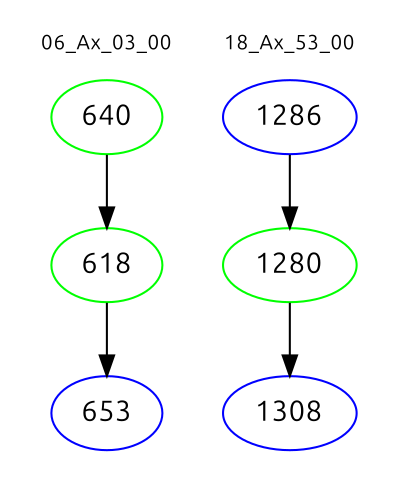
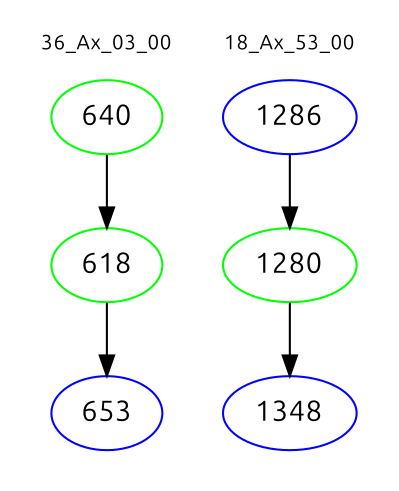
cluster "06_Ax_03_00": label "06_Ax_03_00" -> "36_Ax_03_00"
node "1308": label "1308" -> "1348"
